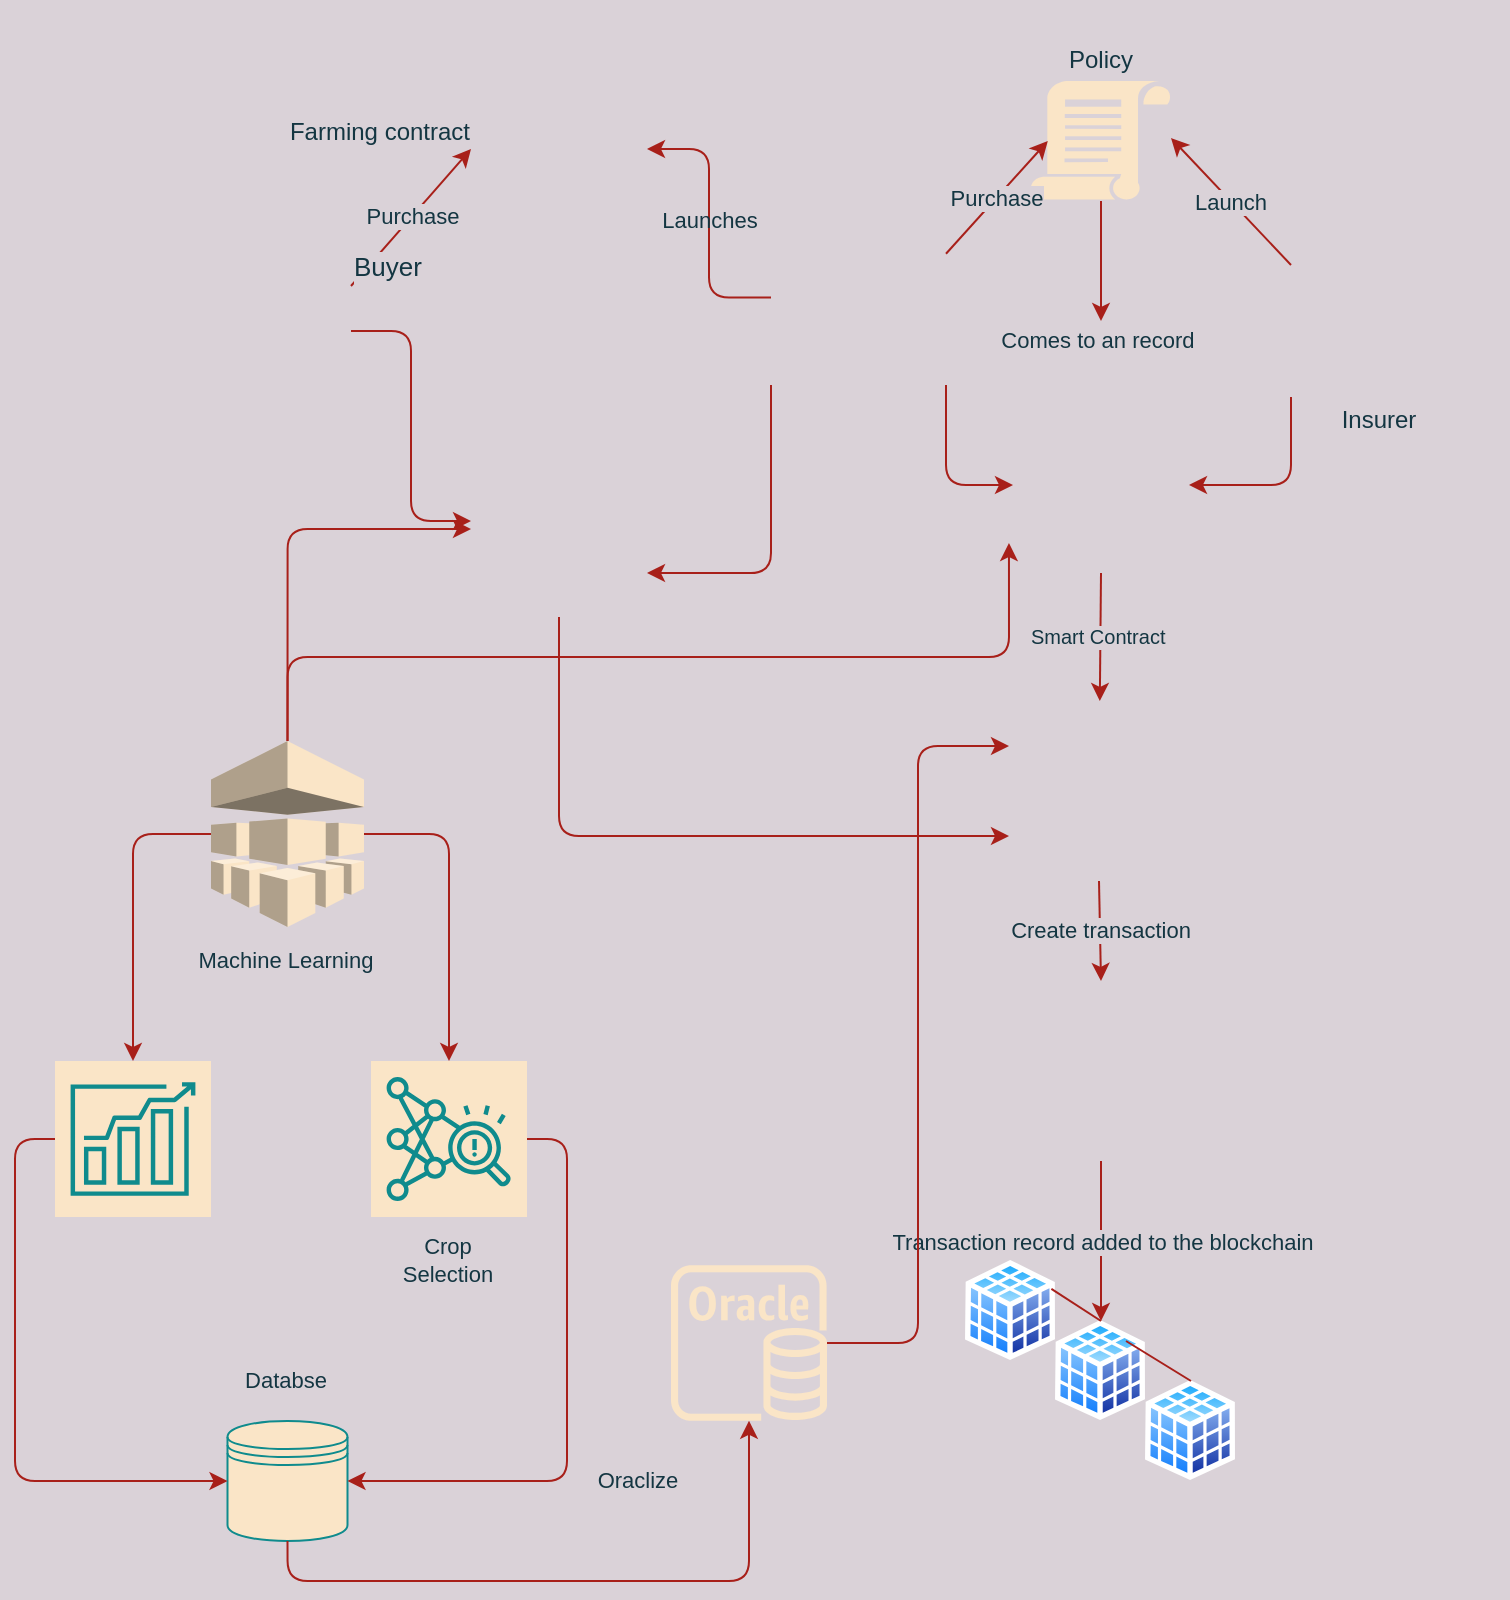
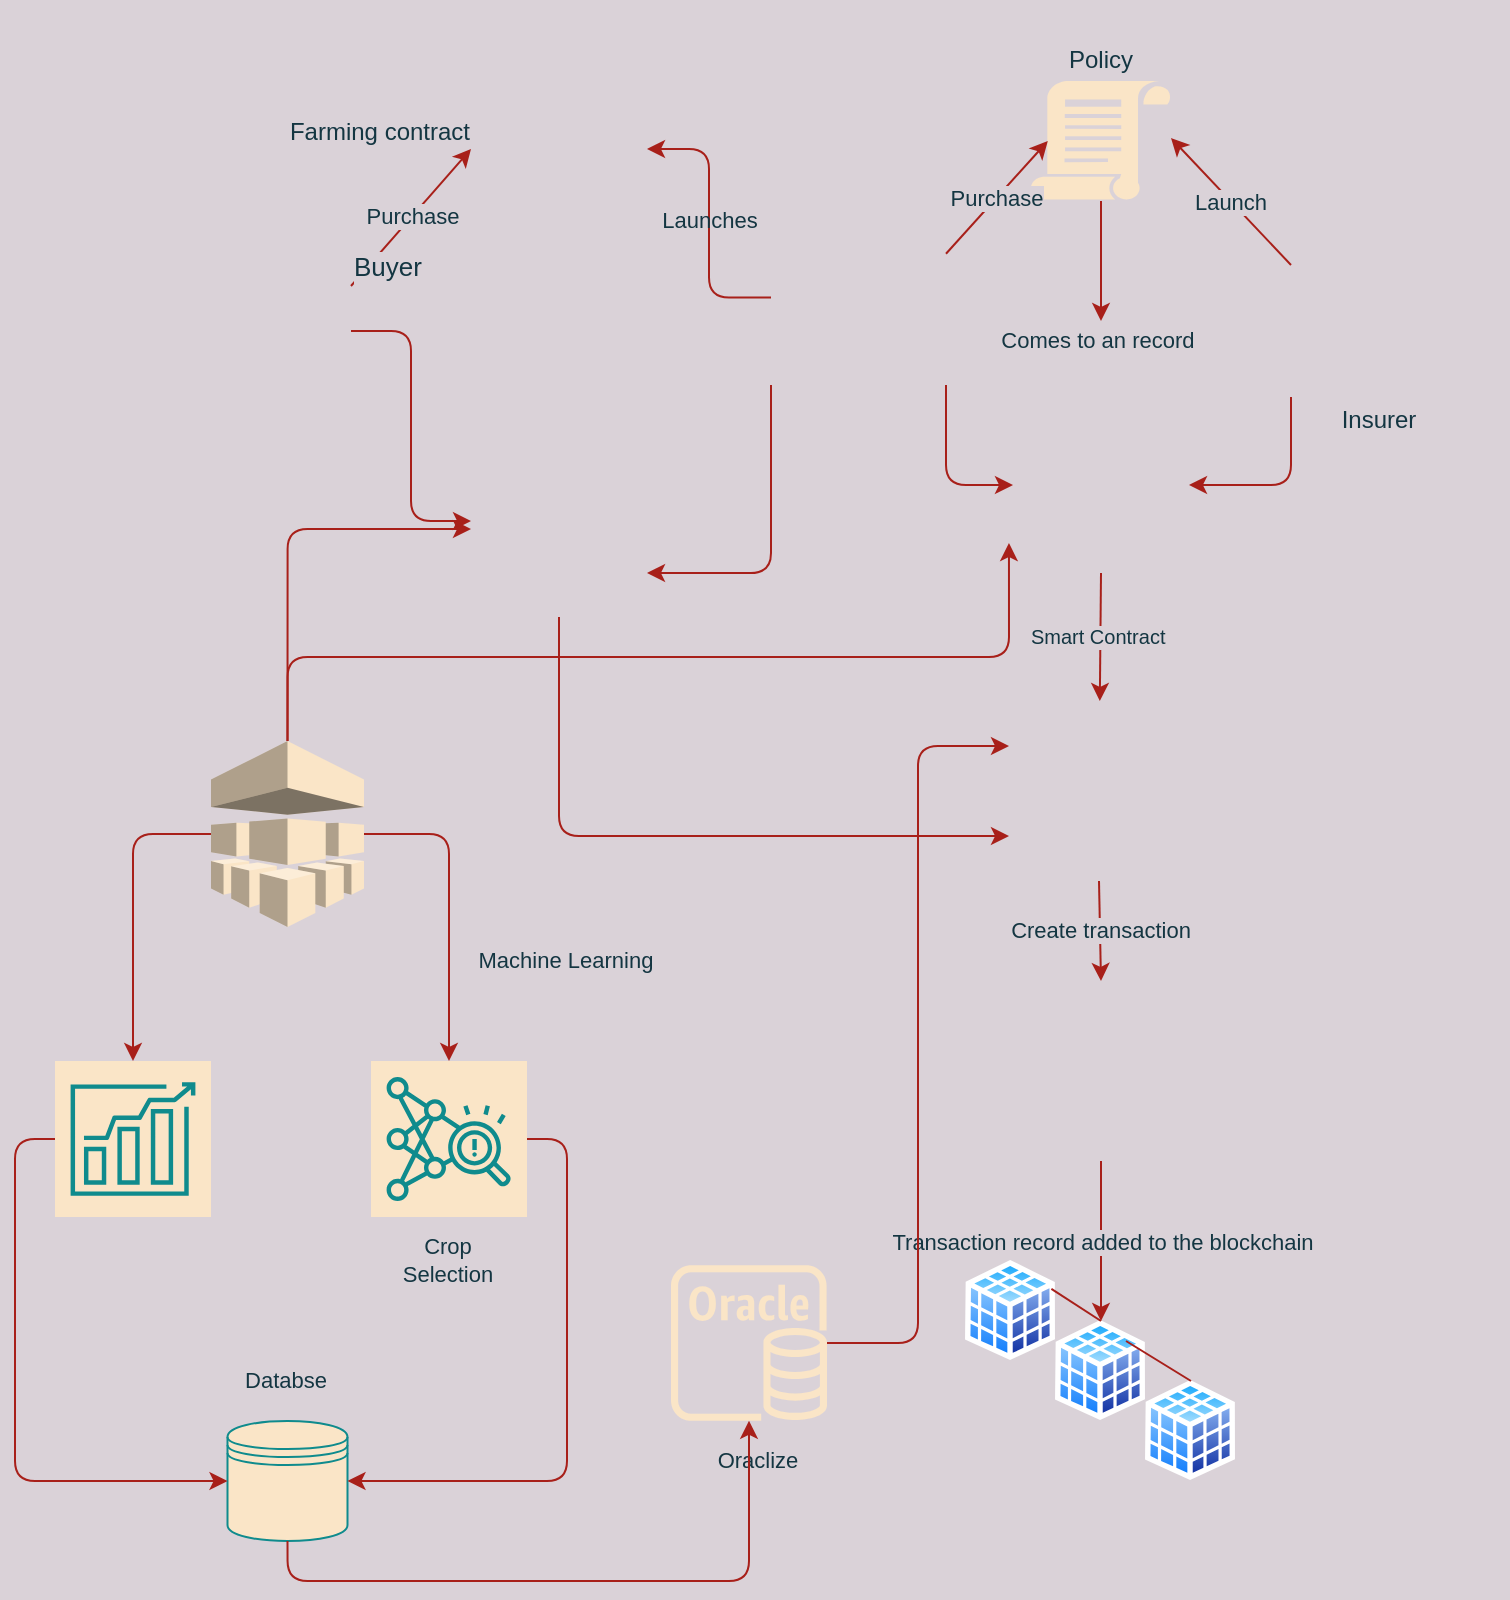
node "Machine Learning": moved (288, 961) -> (568, 961)
node "Oraclize": moved (639, 1481) -> (759, 1461)
